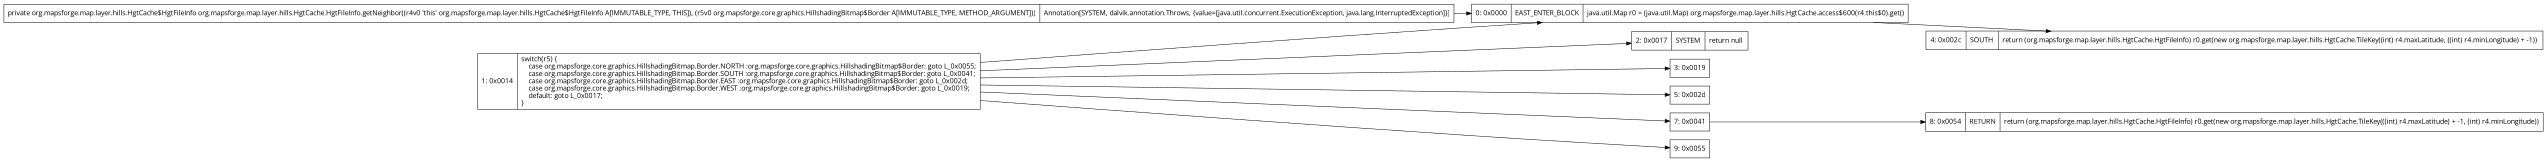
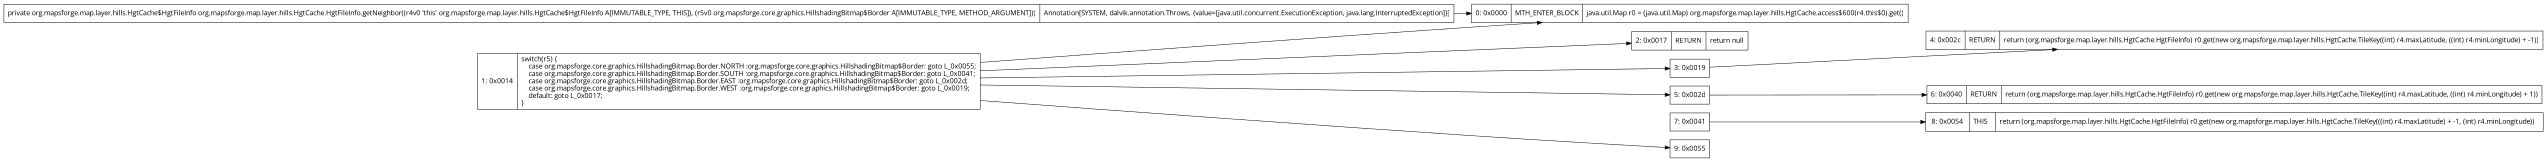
node "0: 0x0000": text "EAST_ENTER_BLOCK" -> "MTH_ENTER_BLOCK"
edge "0: 0x0000" -> "4: 0x002c": now "3: 0x0019" -> "4: 0x002c"
node "4: 0x002c": text "SOUTH" -> "RETURN"
node "2: 0x0017": text "SYSTEM" -> "RETURN"
node "6: 0x0040": added
edge "1: 0x0014" -> "7: 0x0041": removed
node "8: 0x0054": text "RETURN" -> "THIS"
